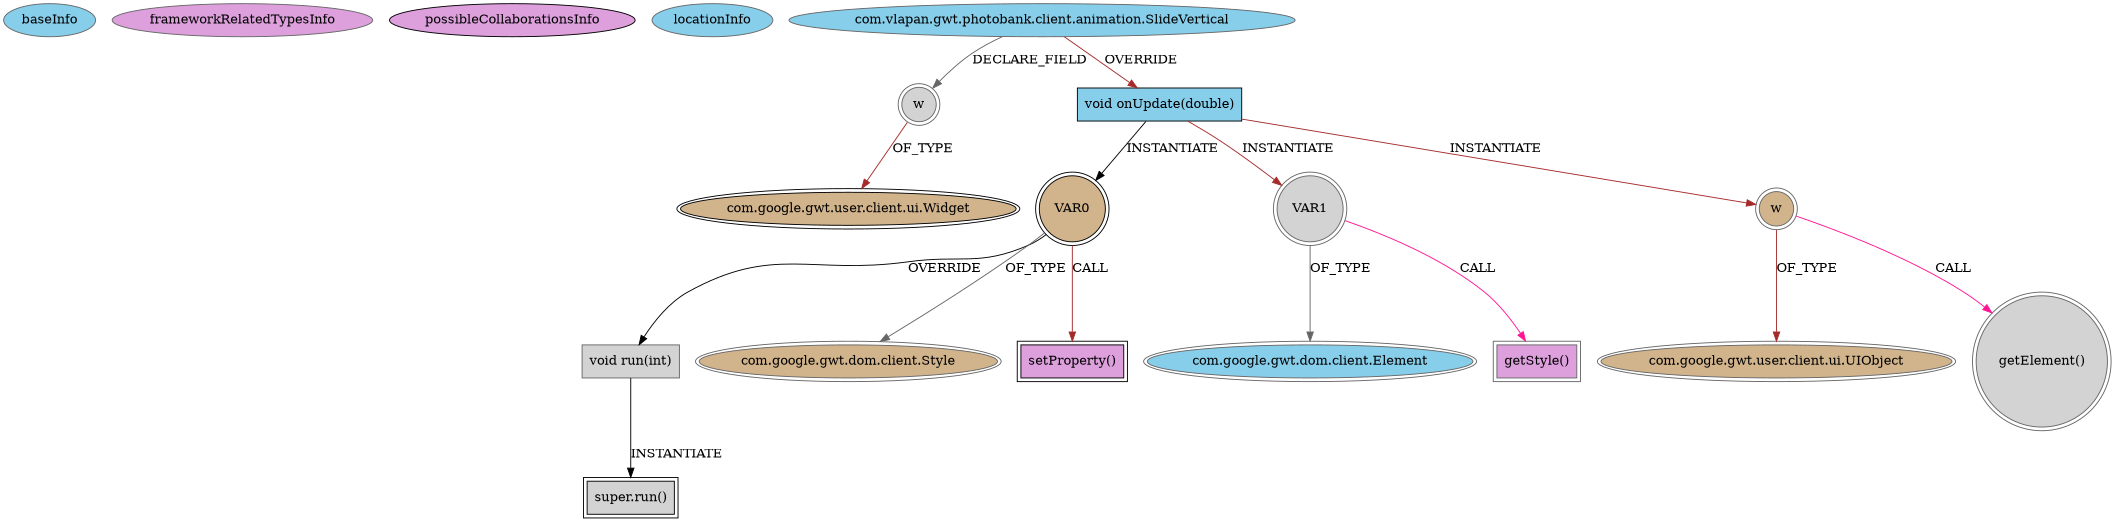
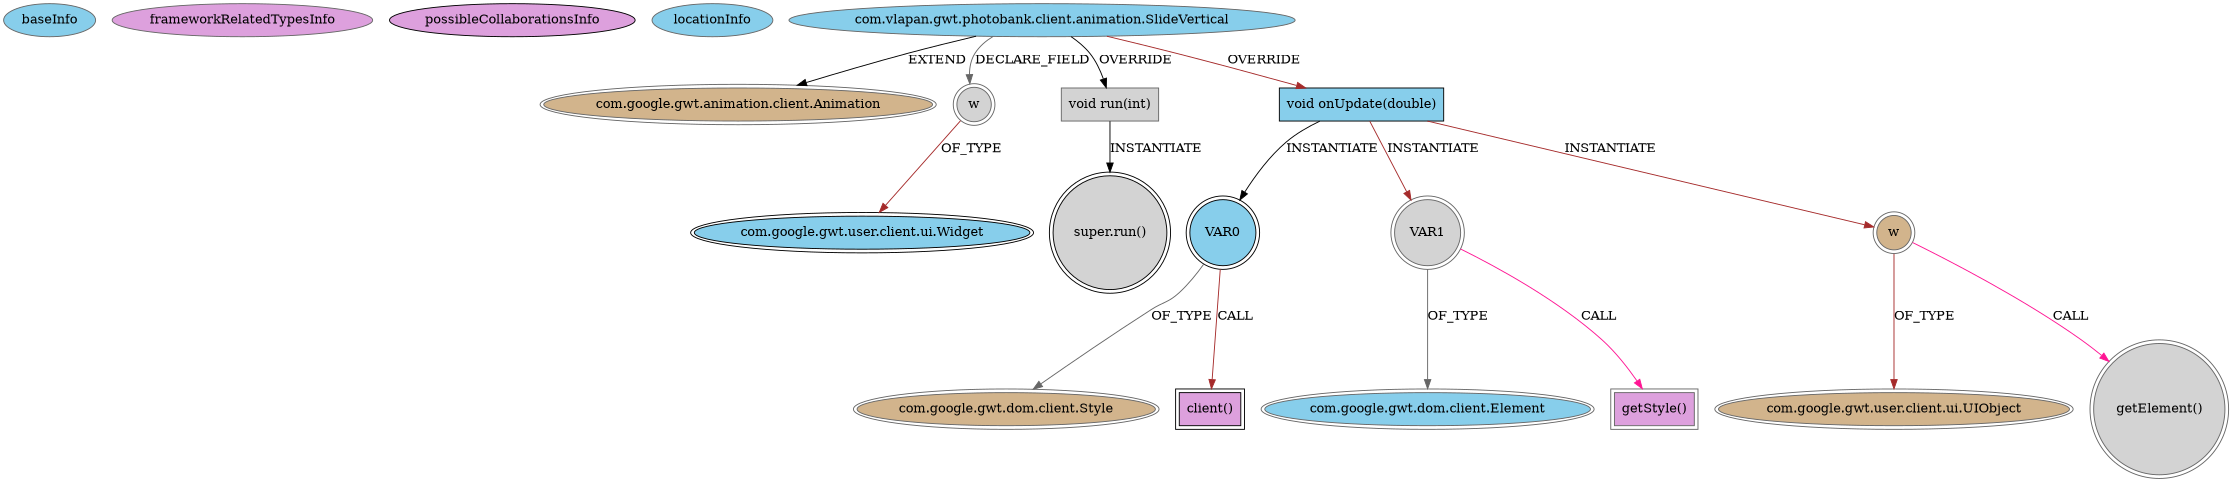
node "com.google.gwt.animation.client.Animation": added
node "com.google.gwt.user.client.ui.Widget": fillcolor tan -> skyblue
node "VAR0": fillcolor tan -> skyblue
edge "VAR0" -> "void run(int)": now "com.vlapan.gwt.photobank.client.animation.SlideVertical" -> "void run(int)"
node "setProperty()": label "setProperty()" -> "client()"
node "super.run()": shape box -> circle
